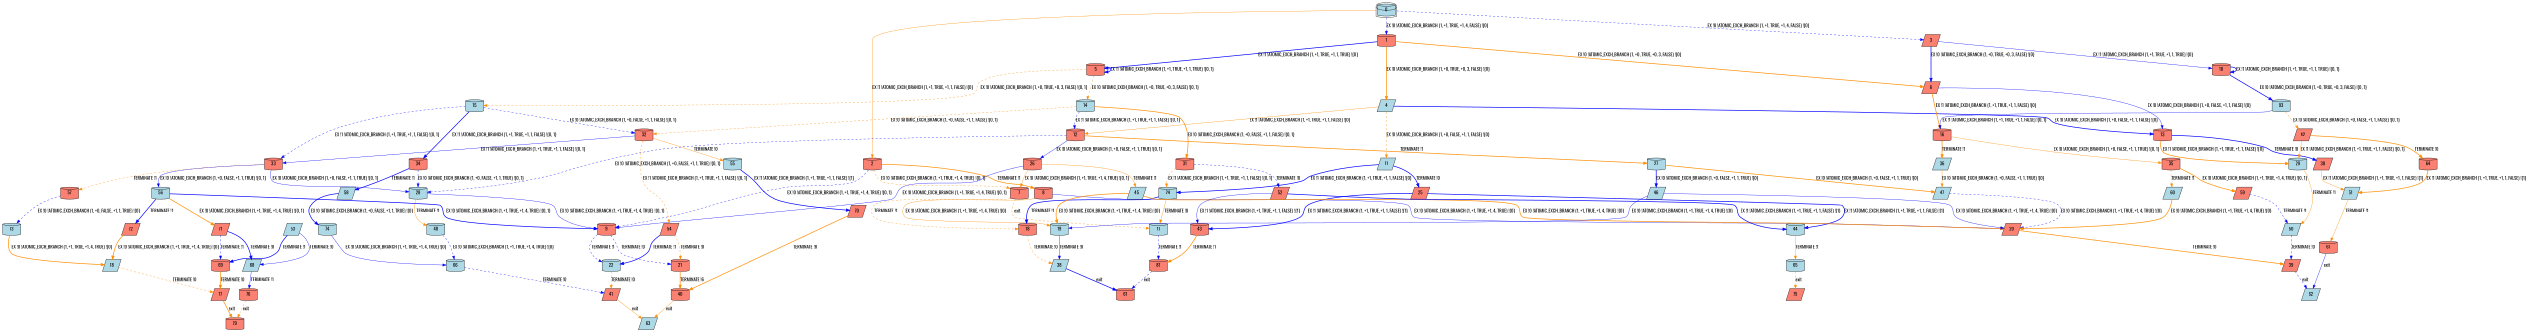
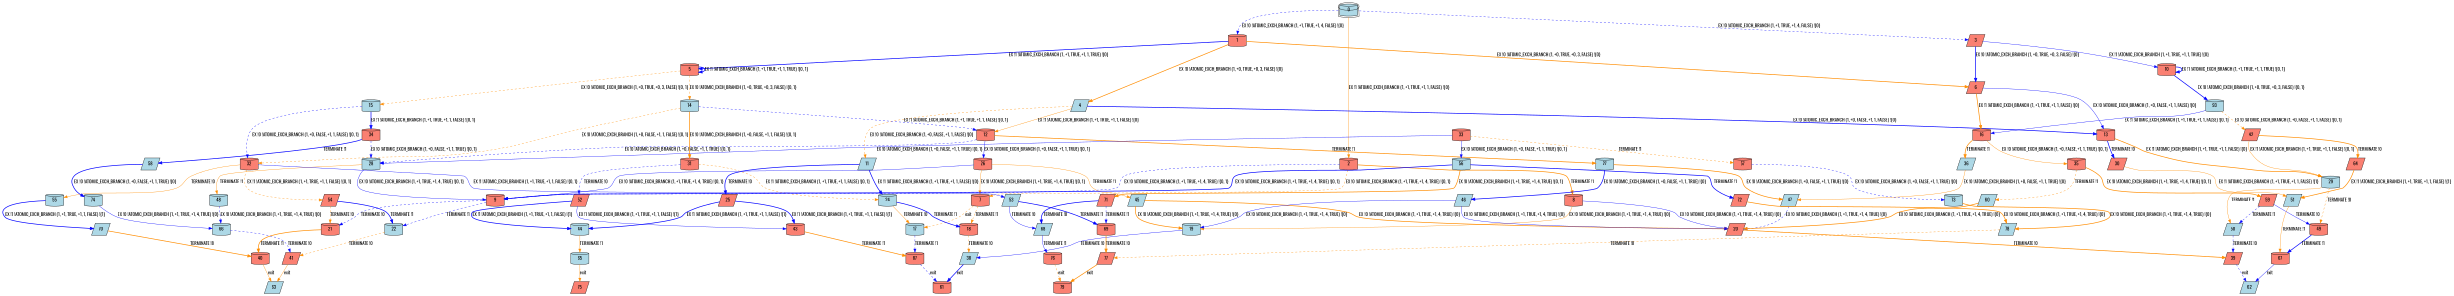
edge "15" -> "33": removed, label "EX !1 !ATOMIC_EXCH_BRANCH (1, +1, TRUE, +1, 1, FALSE) !{0, 1}"
edge "32" -> "33": now "32" -> "53"
node "64": shape cylinder -> parallelogram
node "70": fillcolor salmon -> lightblue
node "49": added
edge "65" -> "75": style dashed -> solid
edge "21" -> "40": label "TERMINATE !6" -> "TERMINATE !1"
